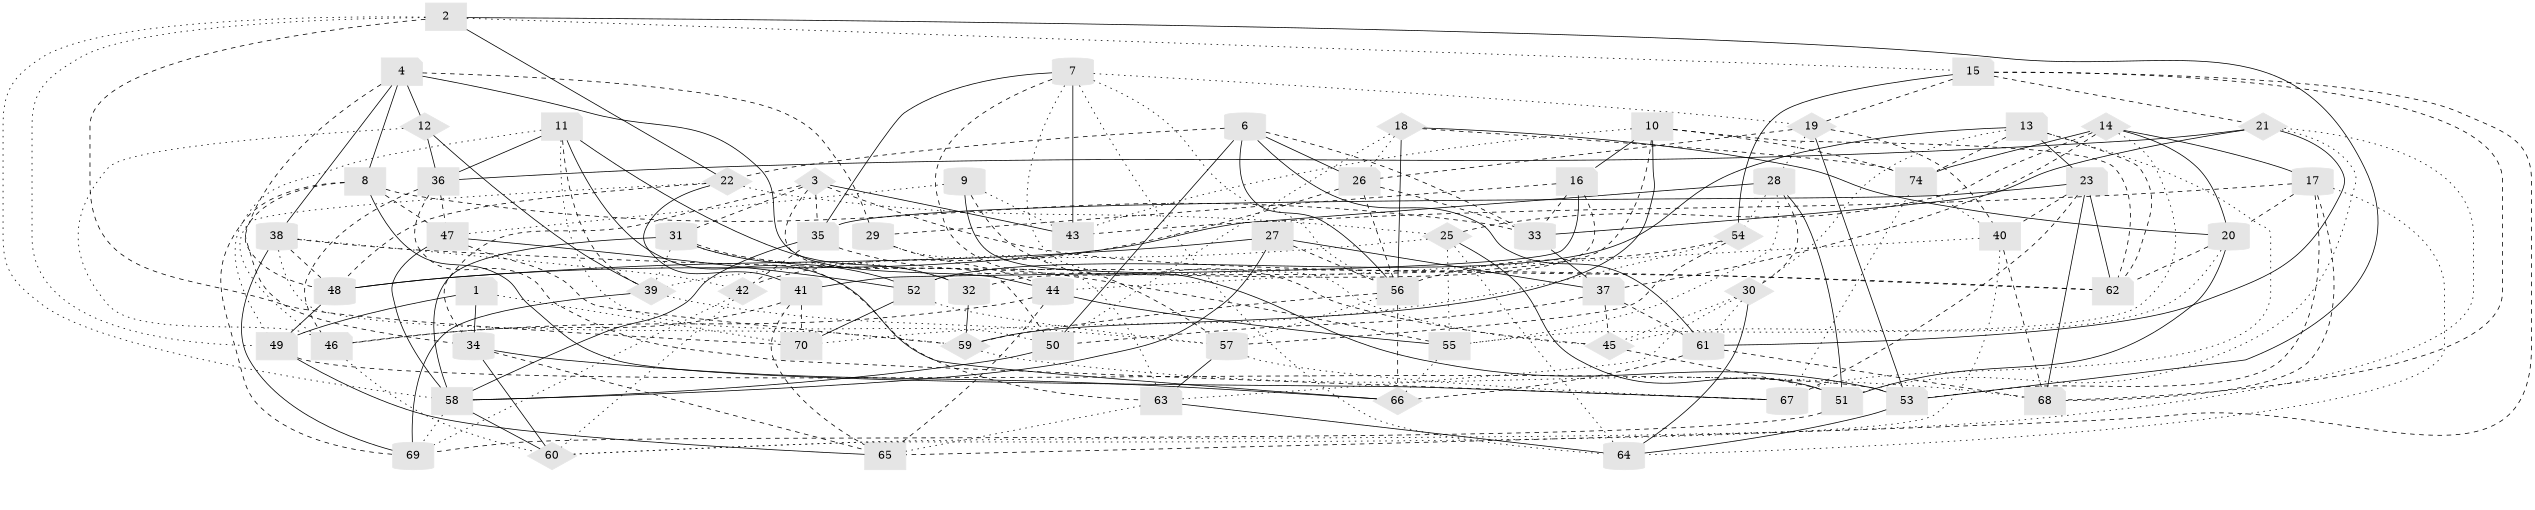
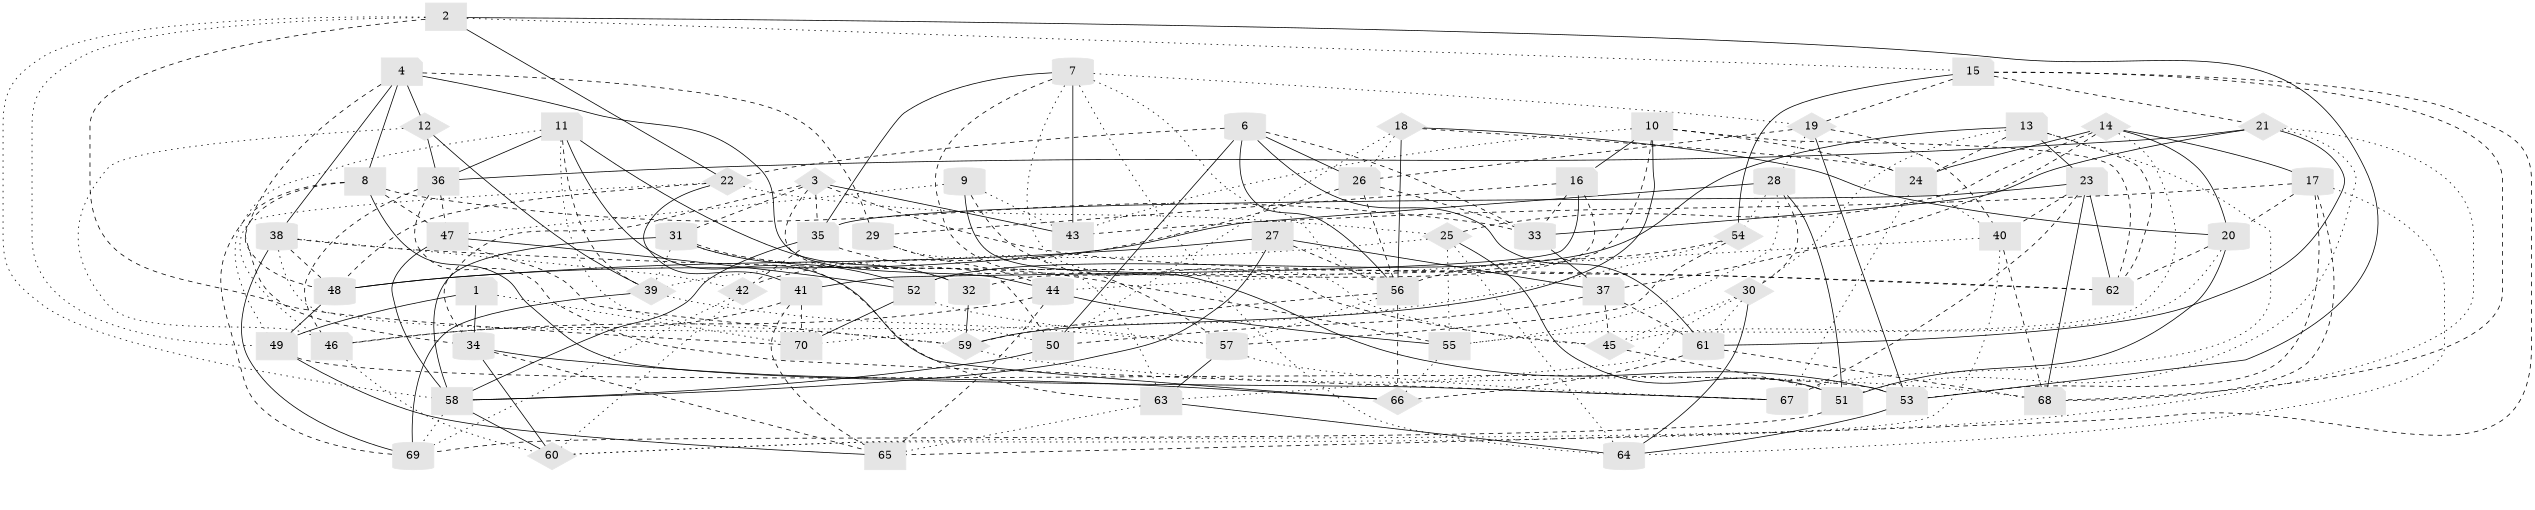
node "74": label "74" -> "24"
